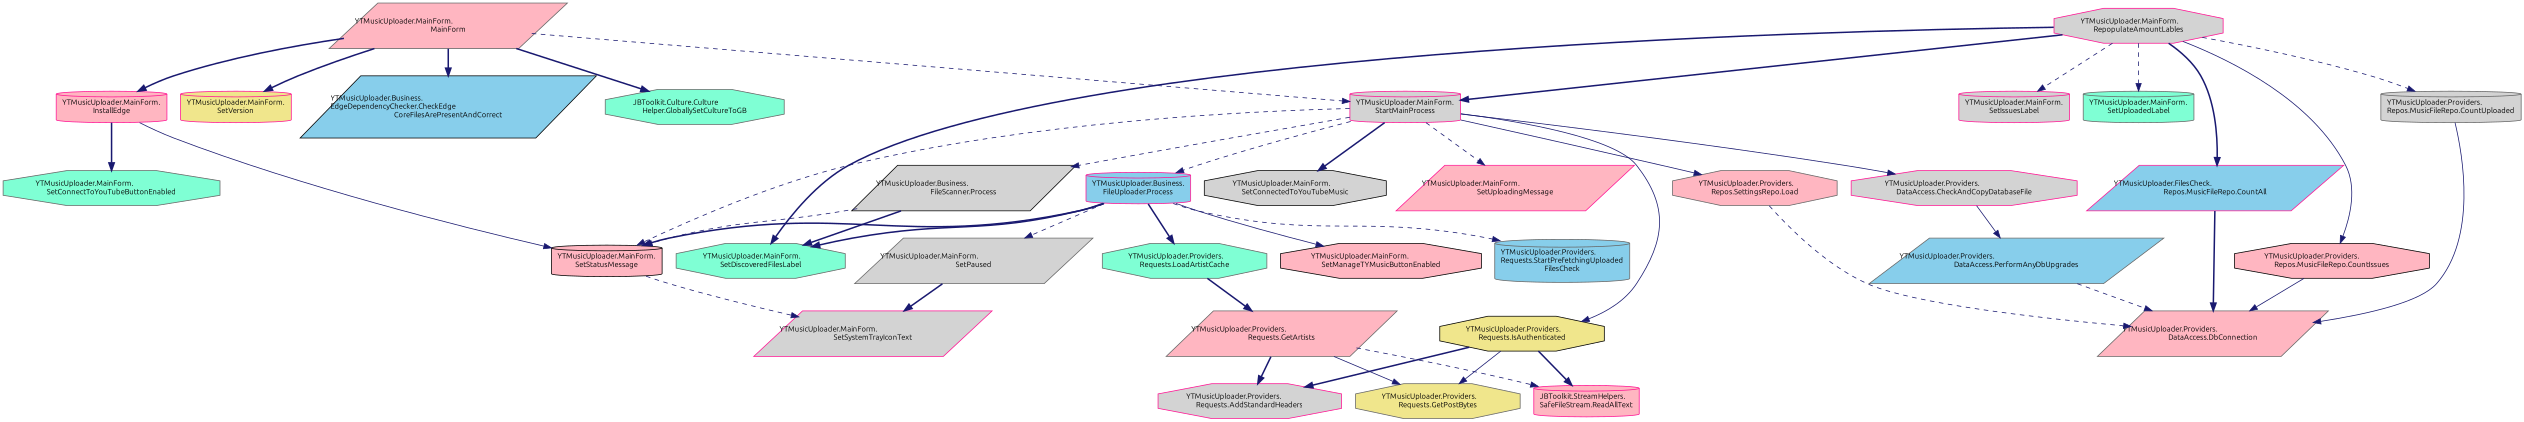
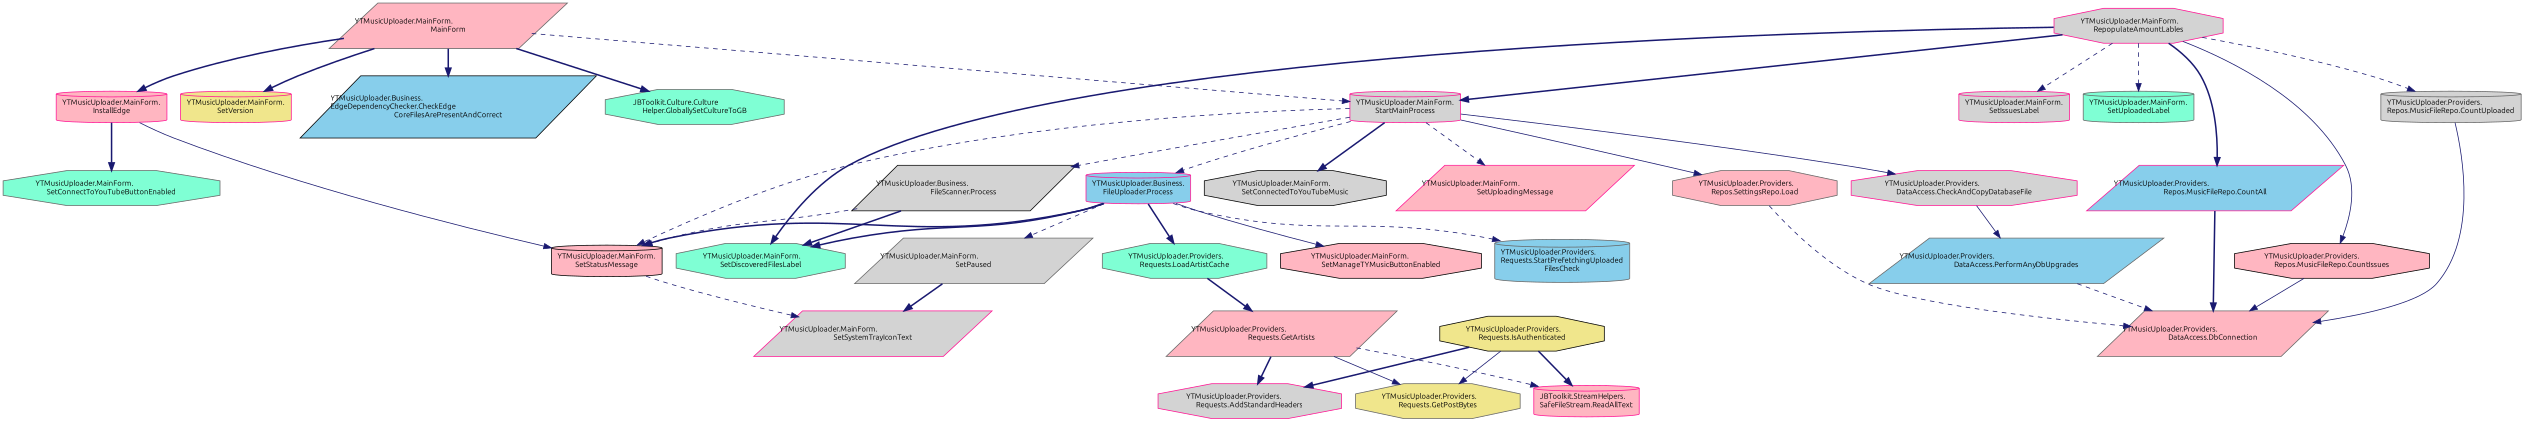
edge "YTMusicUploader.MainForm. StartMainProcess" -> "YTMusicUploader.Providers. Requests.IsAuthenticated": removed
node "YTMusicUploader.FilesCheck. Repos.MusicFileRepo.CountAll": label "YTMusicUploader.FilesCheck. Repos.MusicFileRepo.CountAll" -> "YTMusicUploader.Providers. Repos.MusicFileRepo.CountAll"
